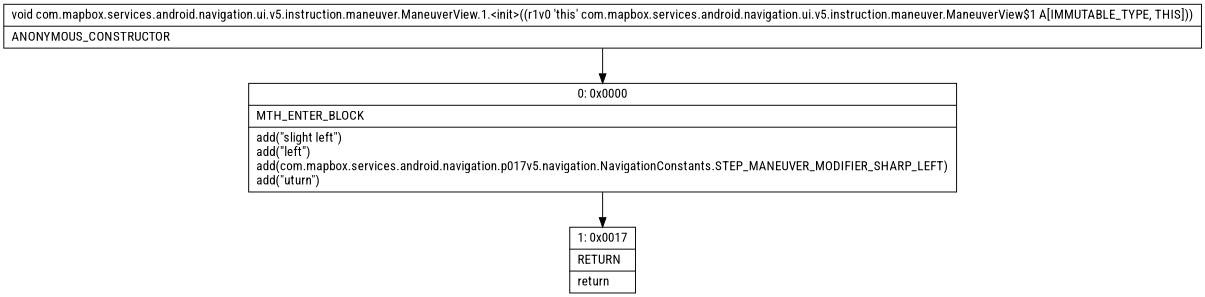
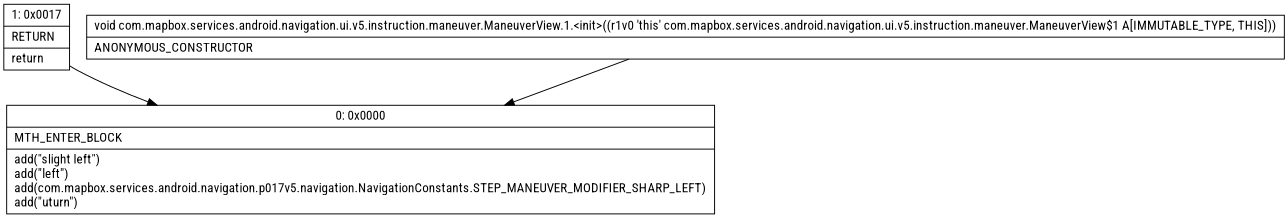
edge "0: 0x0000" -> "1: 0x0017": reversed
